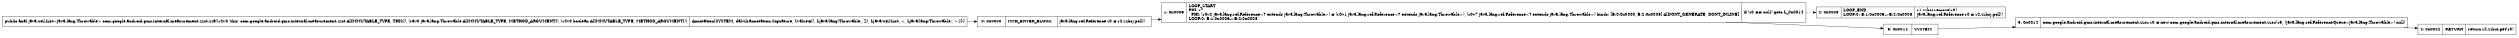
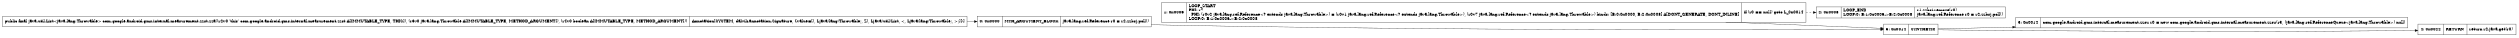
edge "0: 0x0000" -> "1: 0x0006": now "0: 0x0000" -> "5: 0x0014"
node "0: 0x0000": text "MTH_ENTER_BLOCK" -> "MTH_ARGUMENT_BLOCK"
edge "3: 0x0014" -> "4: 0x0022": now "5: 0x0014" -> "4: 0x0022"
node "5: 0x0014": text "SYSTEM" -> "SYNTHETIC"
node "4: 0x0022": text "return r2.zzbsi.get(r0)" -> "return r2.java.get(r0)"
